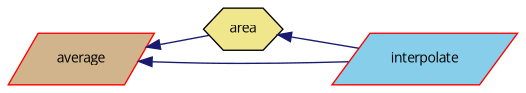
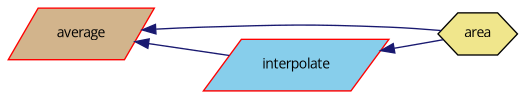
edge "interpolate" -> "area": reversed
